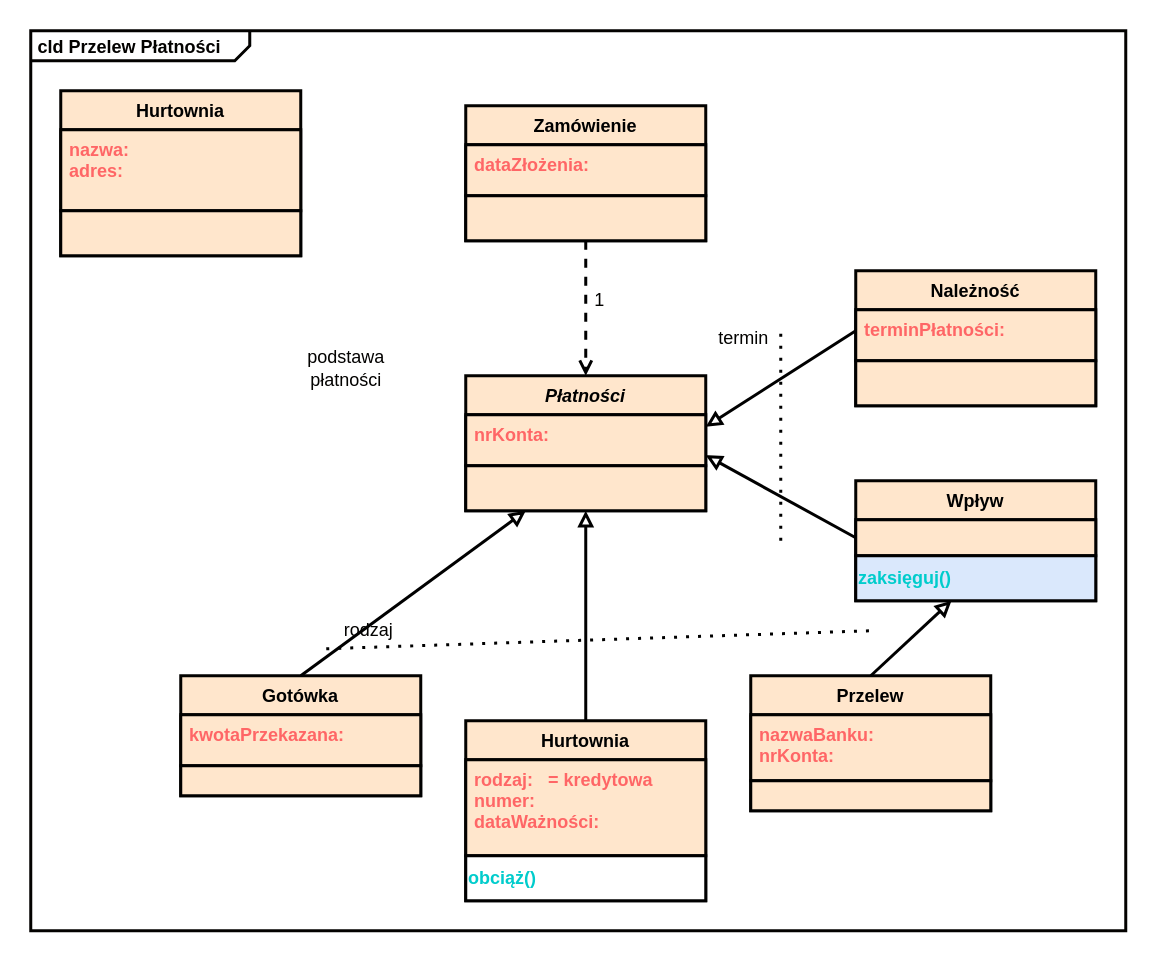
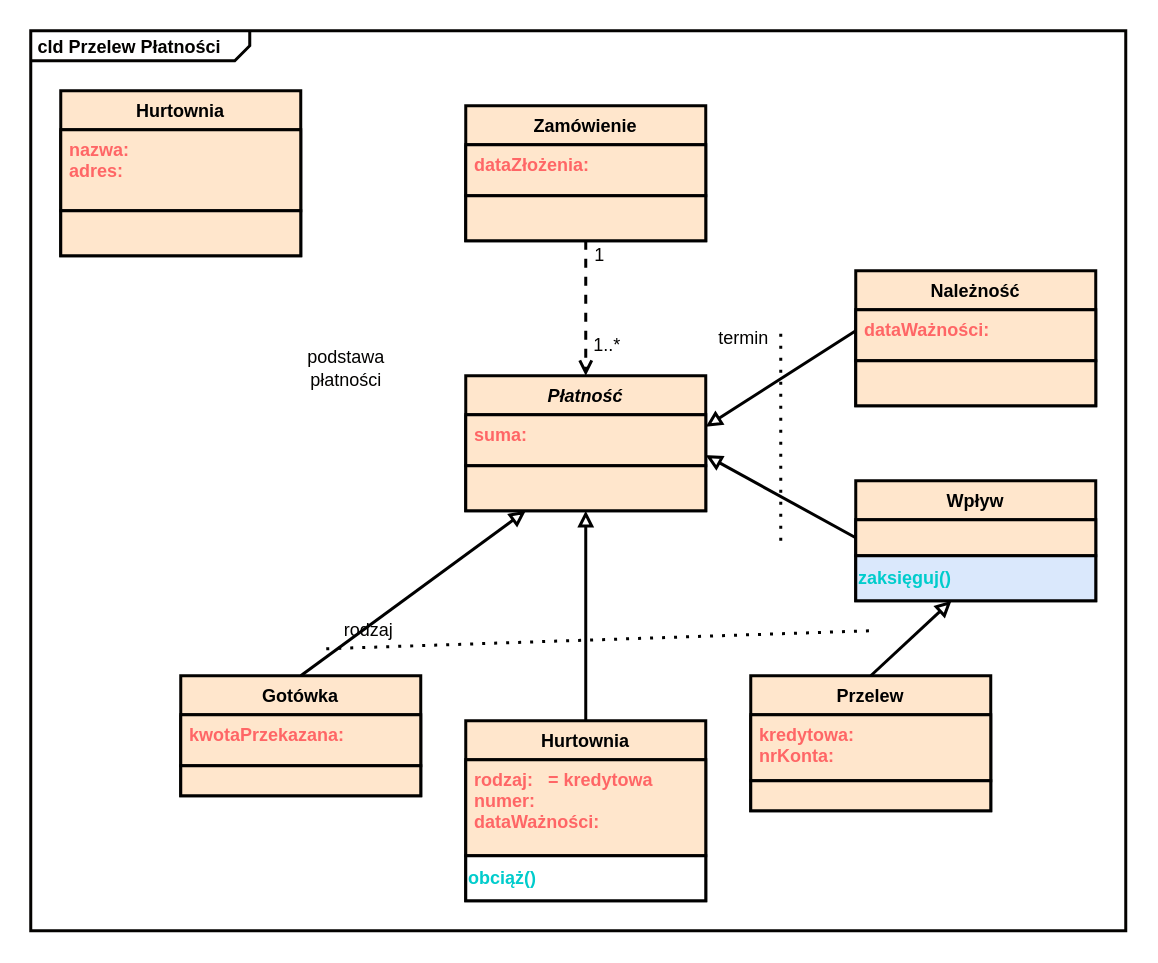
node "1": moved (599, 301) -> (599, 256)
node "terminPłatności:": label "terminPłatności:" -> "dataWażności:"
node "1..*": added
node "Płatności": label "Płatności" -> "Płatność"
node "nrKonta:": label "nrKonta:" -> "suma:"
node "nazwaBanku: nrKonta:": label "nazwaBanku: nrKonta:" -> "kredytowa: nrKonta:"
